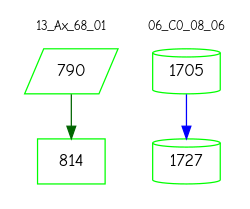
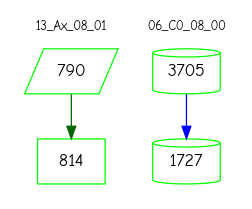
cluster "13_Ax_68_01": label "13_Ax_68_01" -> "13_Ax_08_01"
cluster "06_C0_08_06": label "06_C0_08_06" -> "06_C0_08_00"
node "1705": label "1705" -> "3705"
